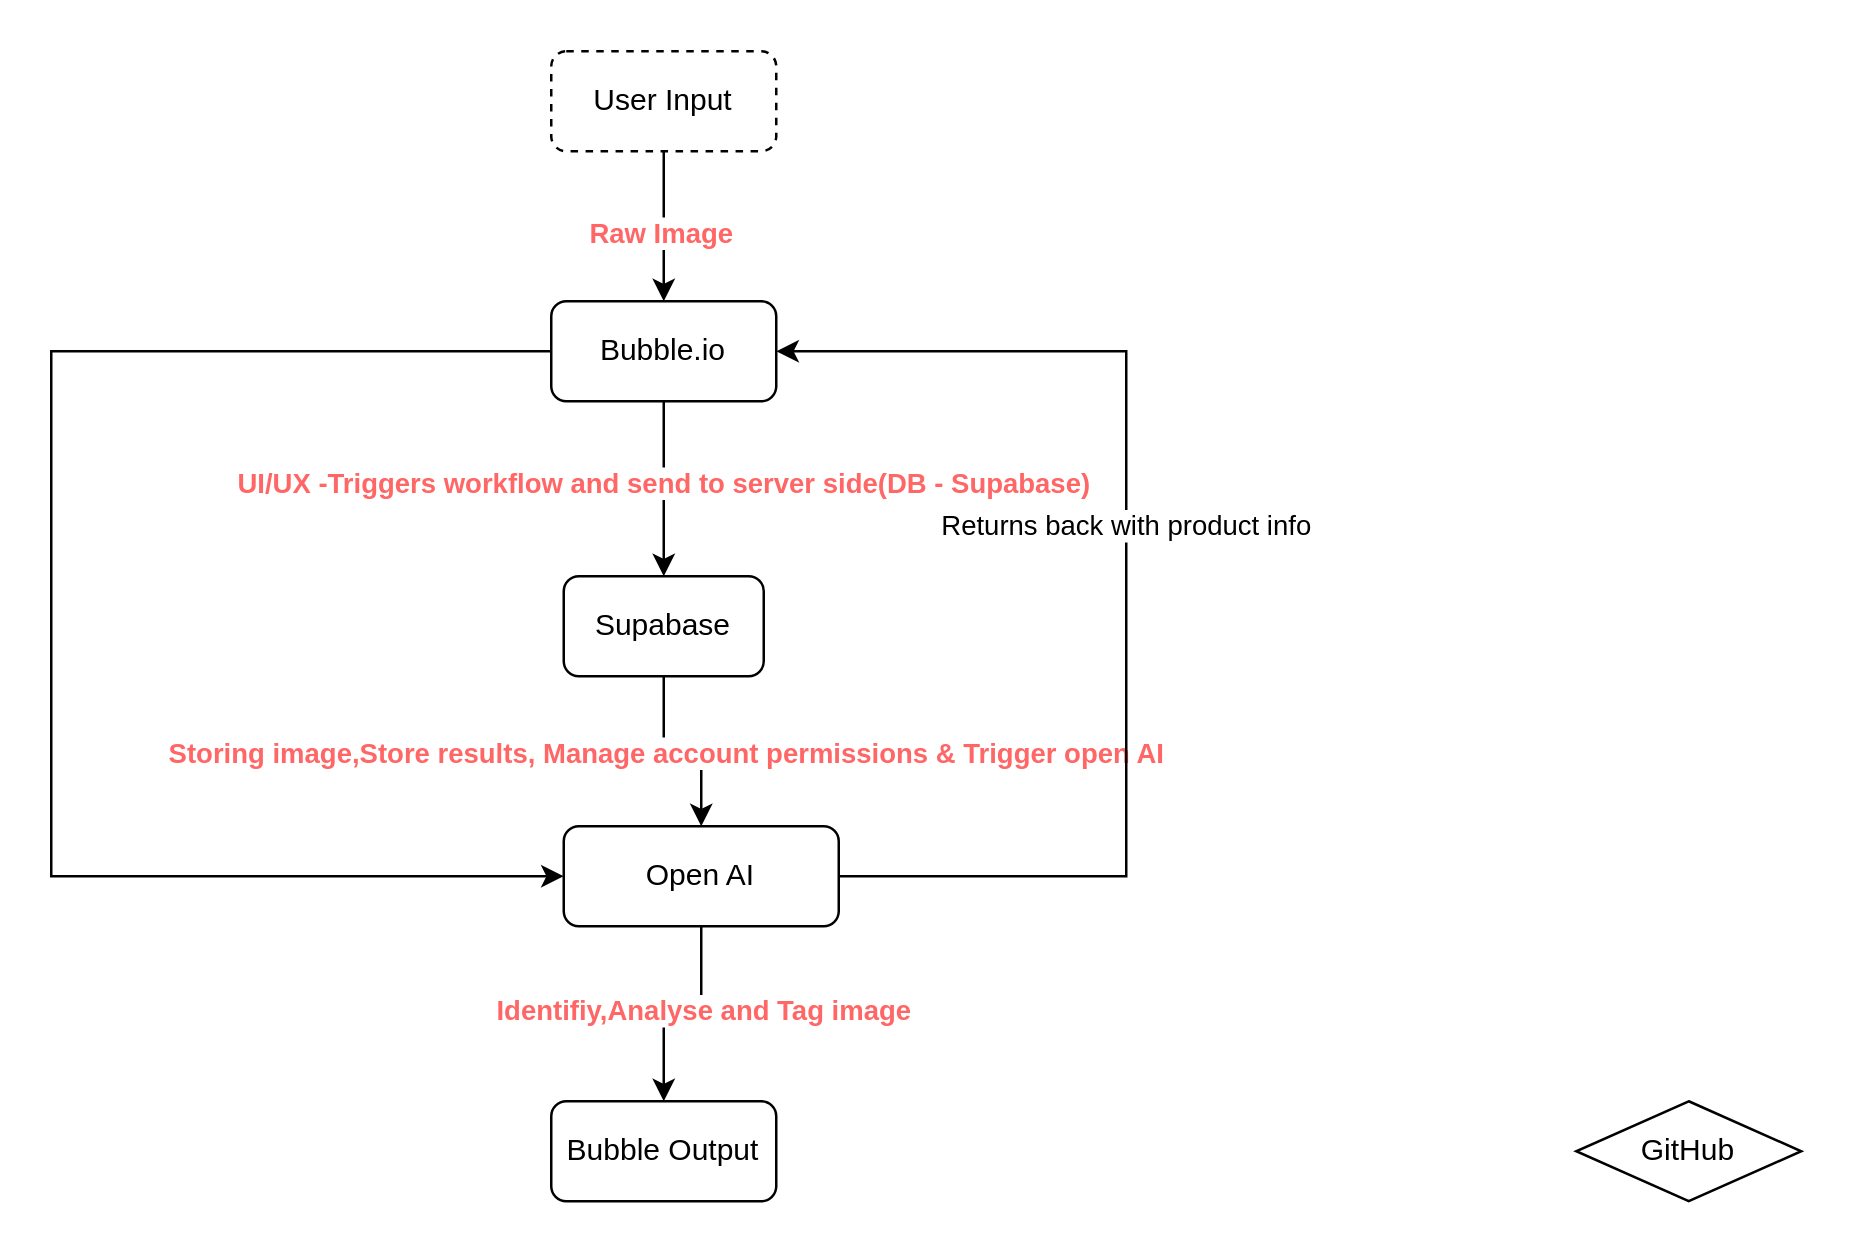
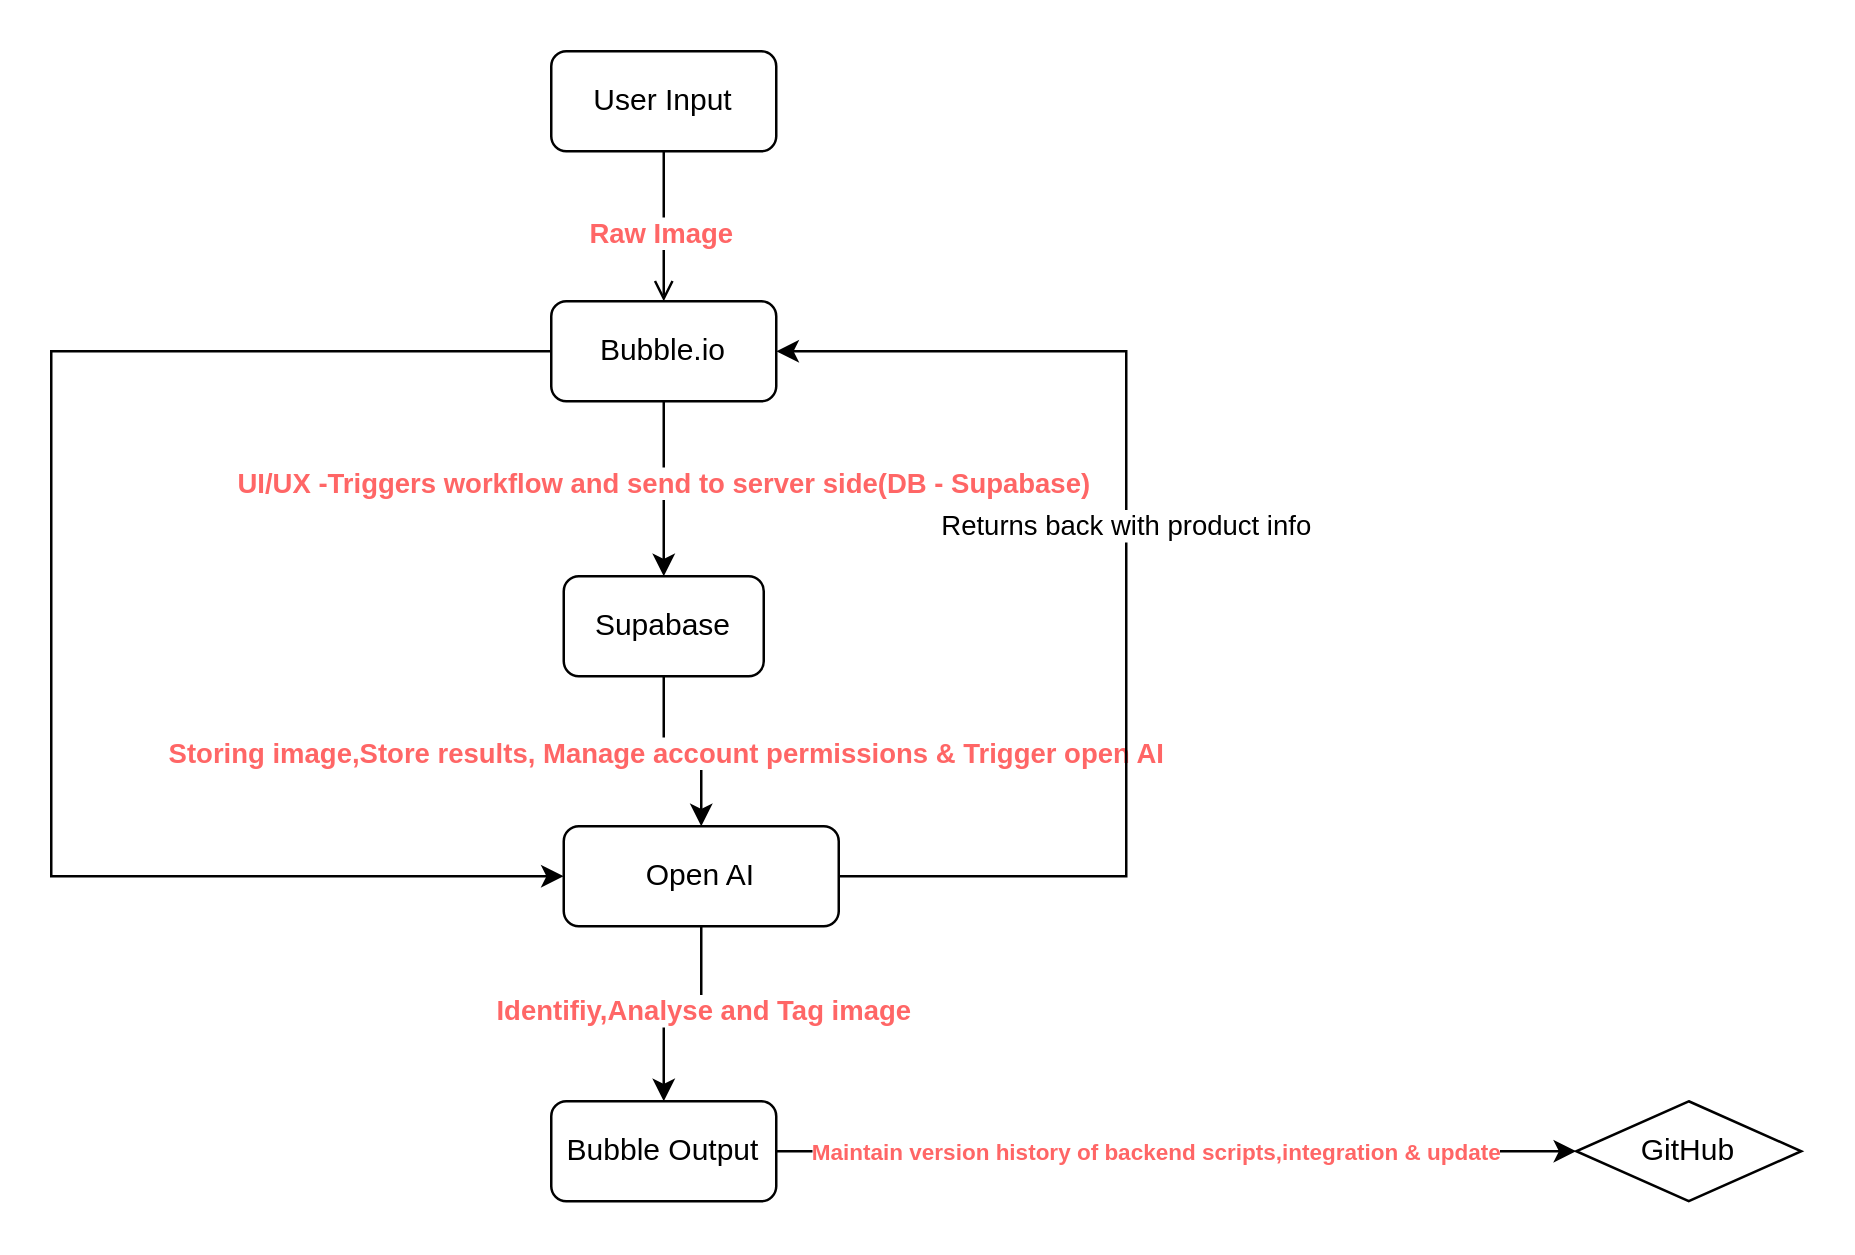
node "User Input": style dashed -> solid
edge "User Input" -> "Bubble.io": arrowhead classic -> open
edge "Bubble Output" -> "GitHub": added, label "Maintain version history of backend scripts,integration & update"
